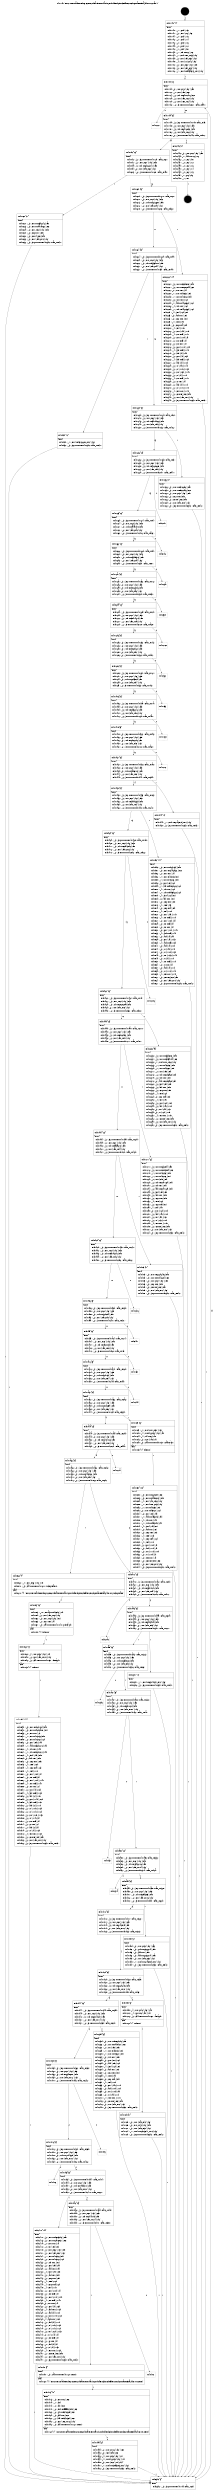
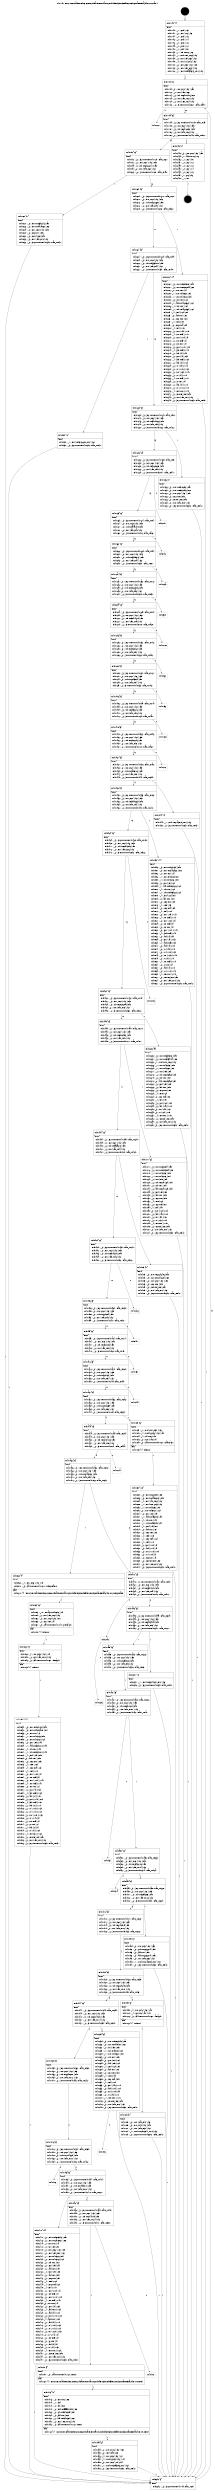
edge "0x401aae [25]" -> "0x4025b8": now "0x4020ac" -> "0x4025b8"
edge "0x401b5d [25]" -> "0x401fd3": now "0x4023bd [83]" -> "0x401fd3"
